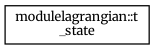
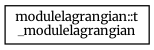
node "modulelagrangian::t _state": label "modulelagrangian::t _state" -> "modulelagrangian::t _modulelagrangian"
